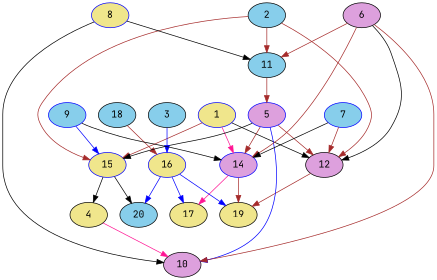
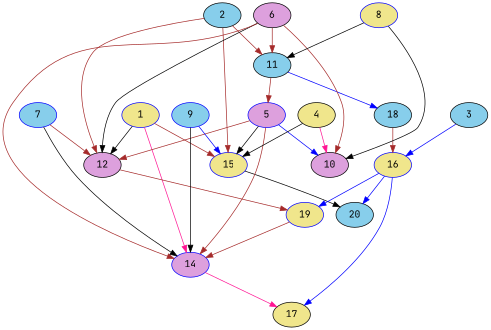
edge "11" -> "18": added
edge "14" -> "19": reversed
edge "15" -> "4": reversed
node "19": color black -> blue
